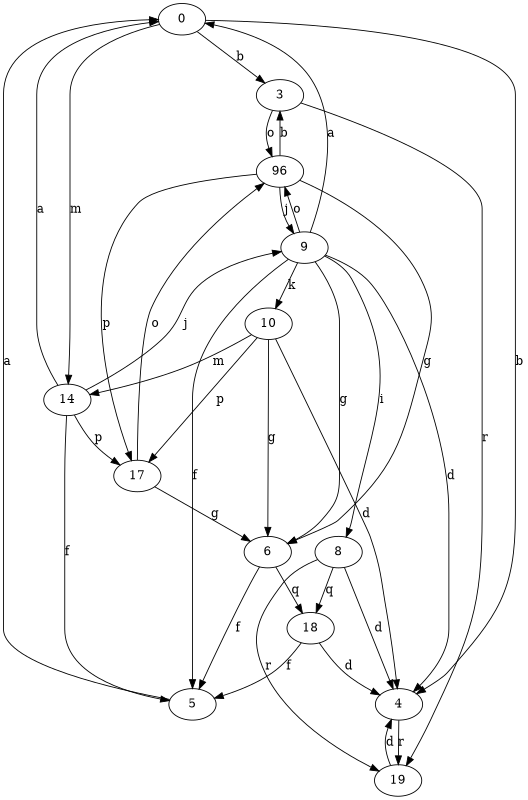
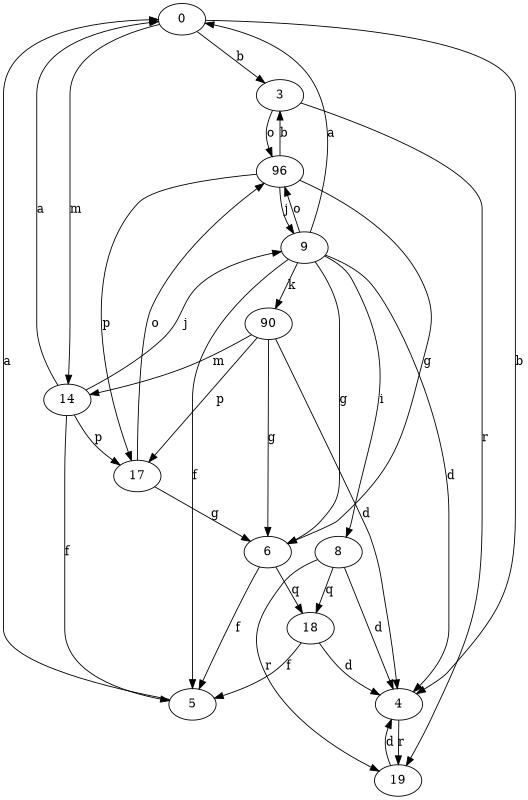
node "10": label "10" -> "90"
